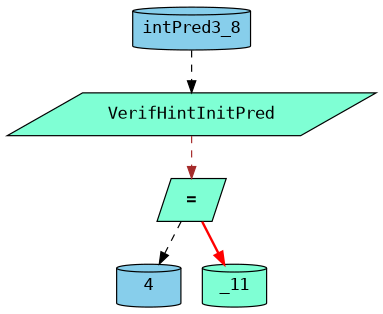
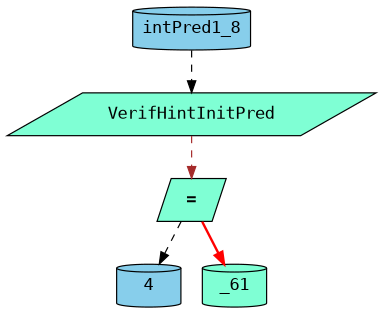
node "intPred3_8": label "intPred3_8" -> "intPred1_8"
node "_11": label "_11" -> "_61"
